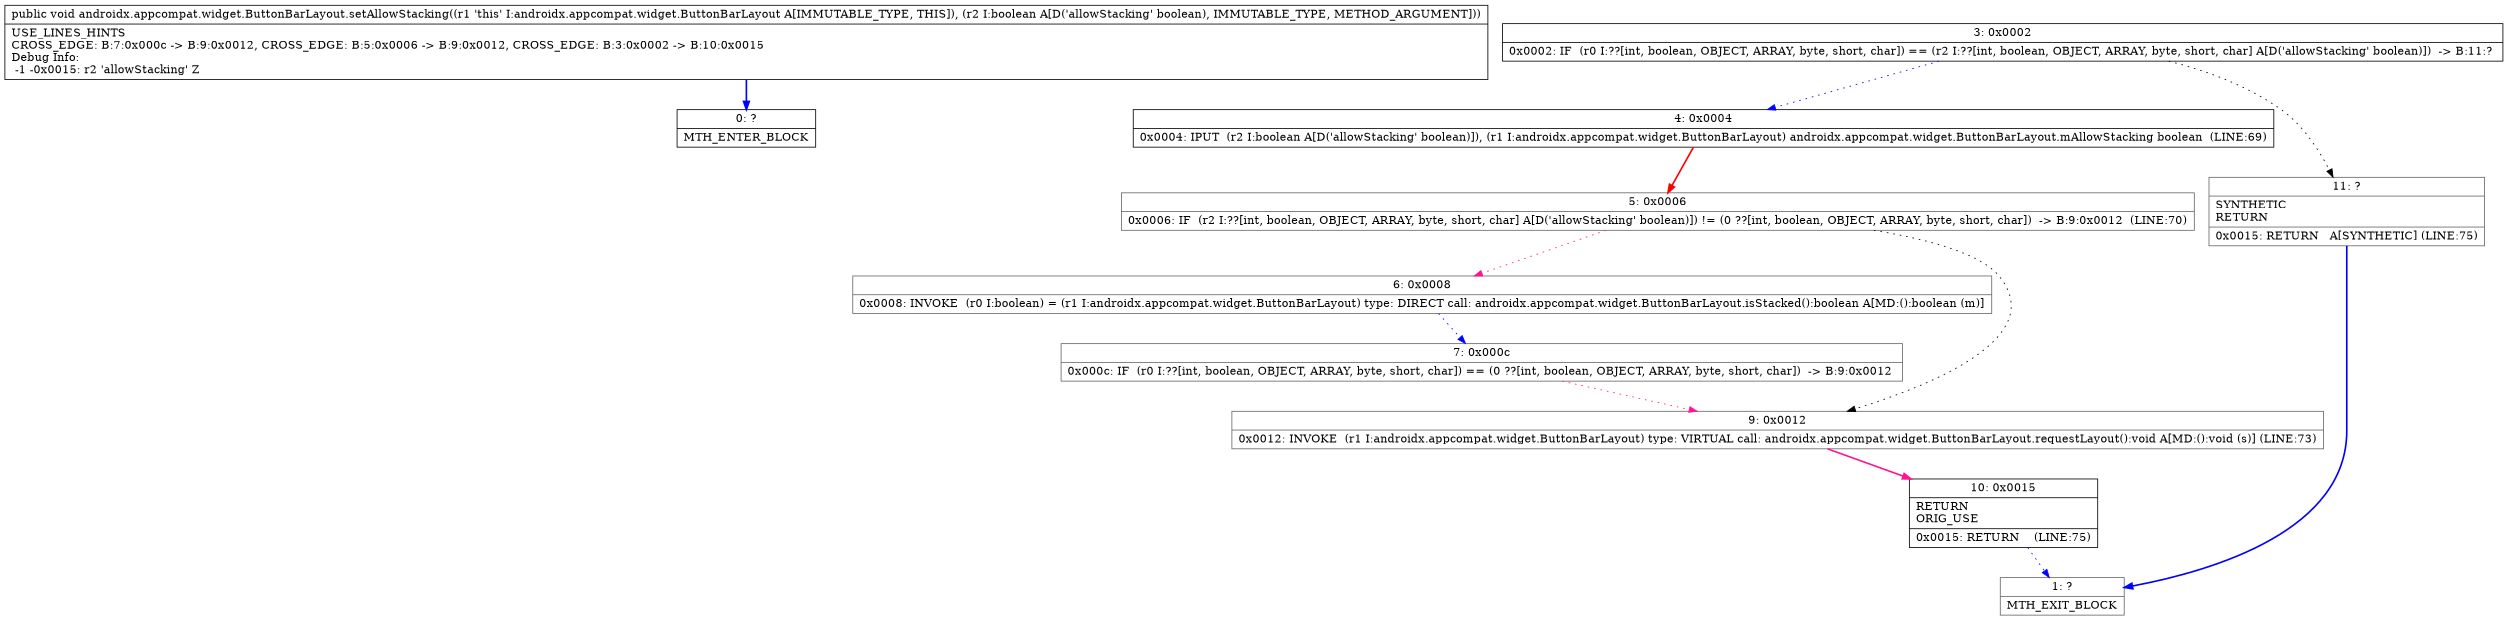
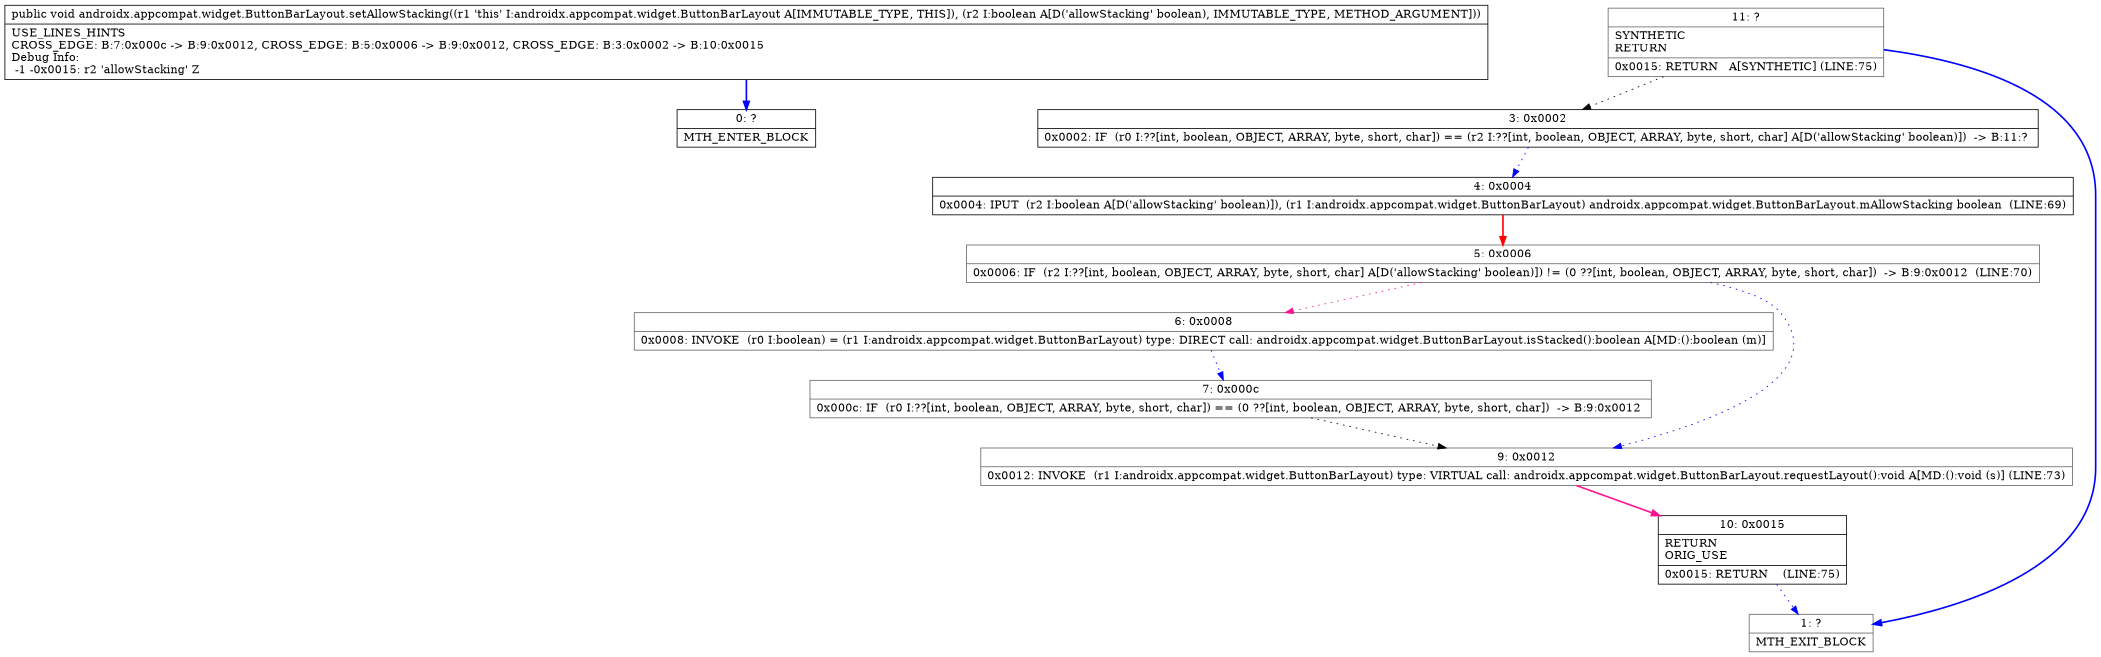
edge "3: 0x0002" -> "11: ?": reversed
edge "5: 0x0006" -> "9: 0x0012": color black -> blue
edge "7: 0x000c" -> "9: 0x0012": color deeppink -> black
